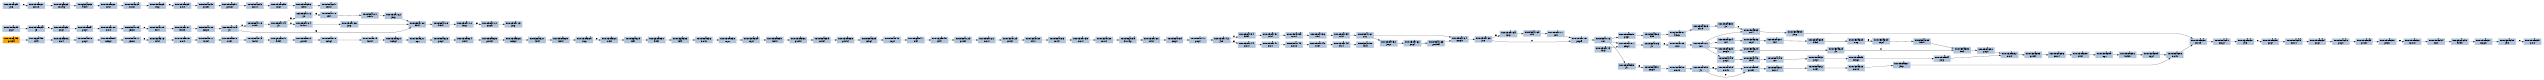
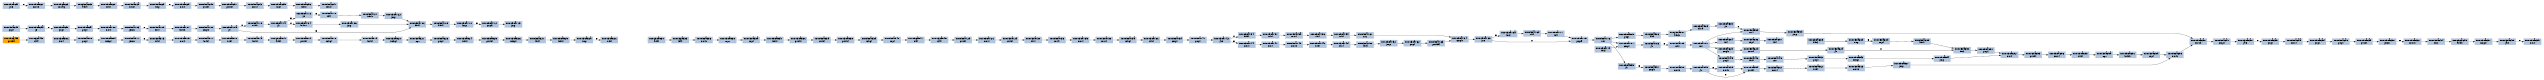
edge "0x0058a761 stc" -> "0x0058a752 jmp": now "0x0058a750 addl" -> "0x0058a752 jmp"
edge "0x0058a4fe call" -> "0x0058a50c xorl": removed
node "0x0058a52d leal": removed
node "0x0058a73a bswap": label "0x0058a73a bswap" -> "0x0058a73a xchgl"
edge "0x0058a687 shrl" -> "0x0058a689 adcl": removed
